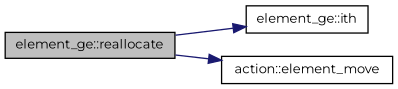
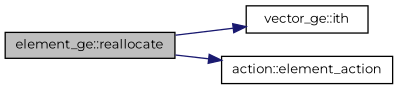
node "element_ge::ith": label "element_ge::ith" -> "vector_ge::ith"
node "action::element_move": label "action::element_move" -> "action::element_action"
